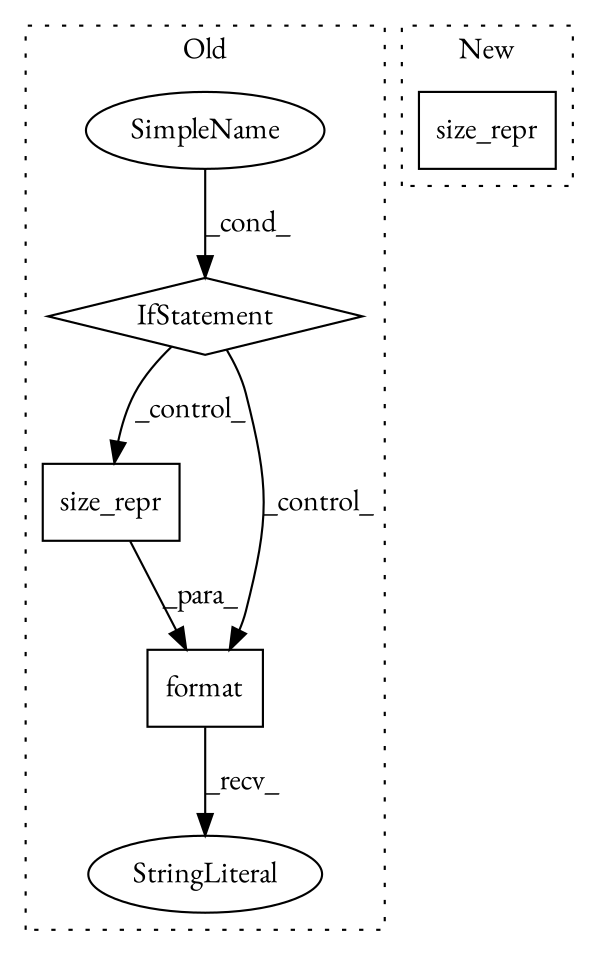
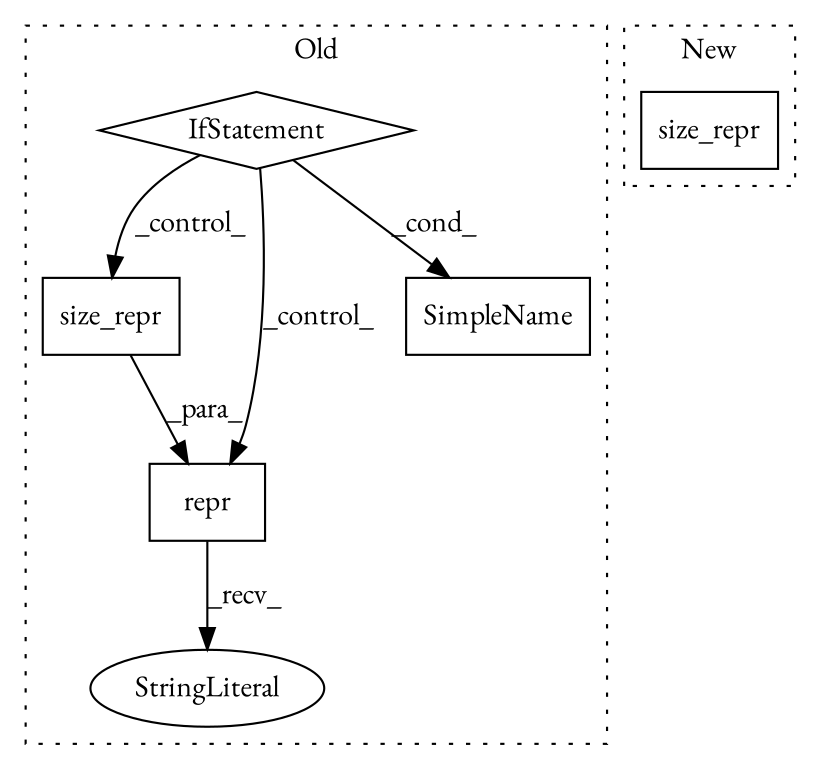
node "SimpleName": shape ellipse -> box
edge "SimpleName" -> "IfStatement": reversed
node "format": label "format" -> "repr"
